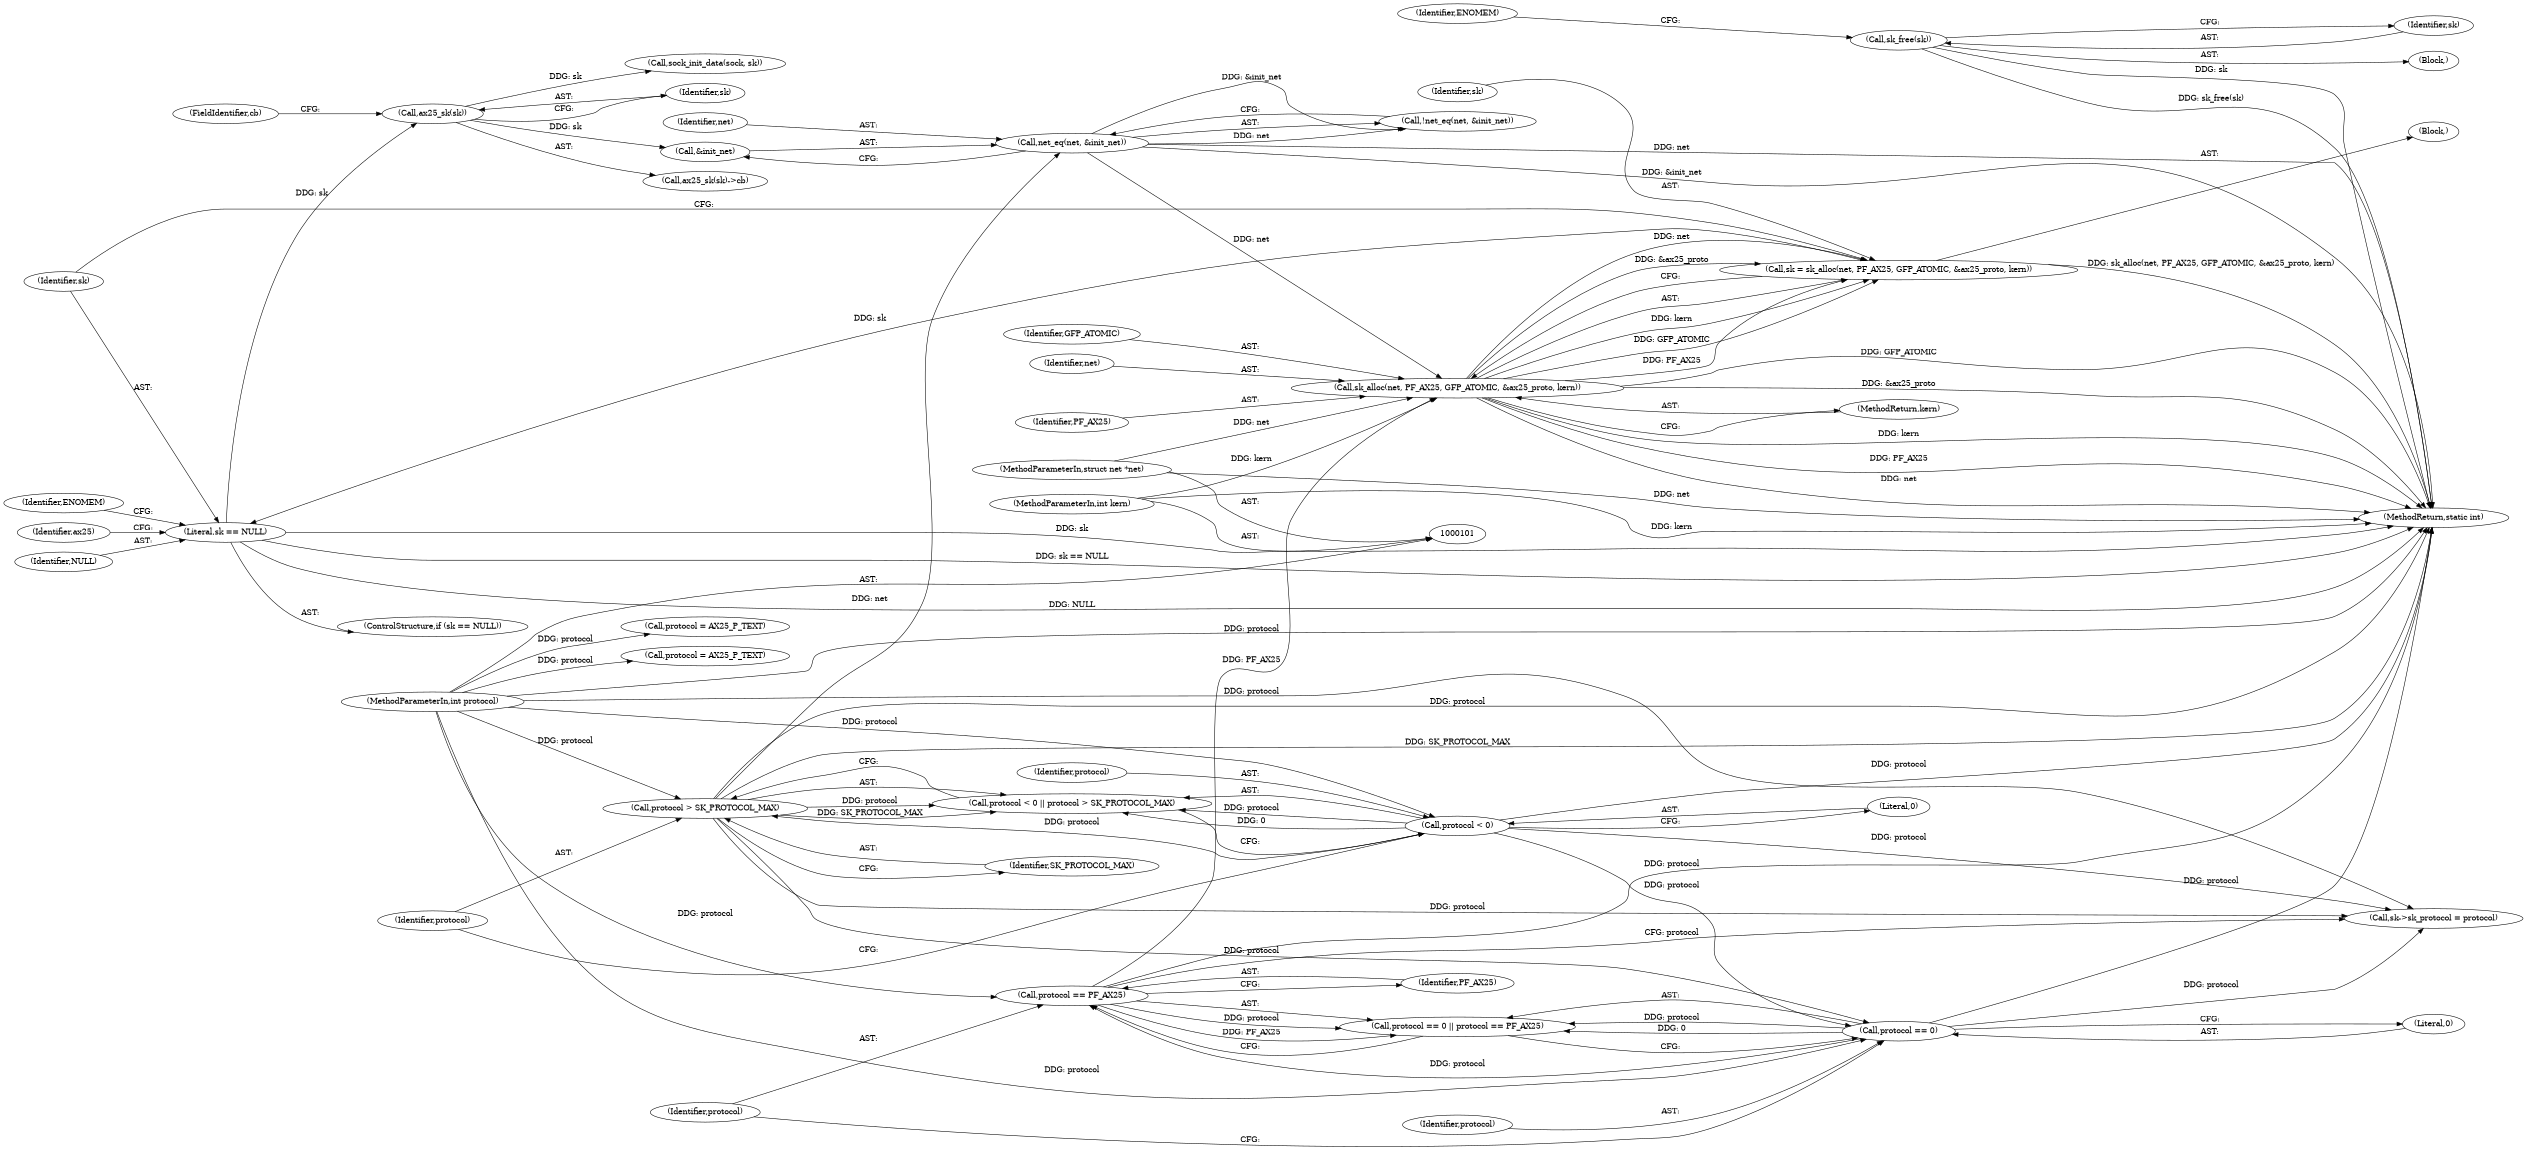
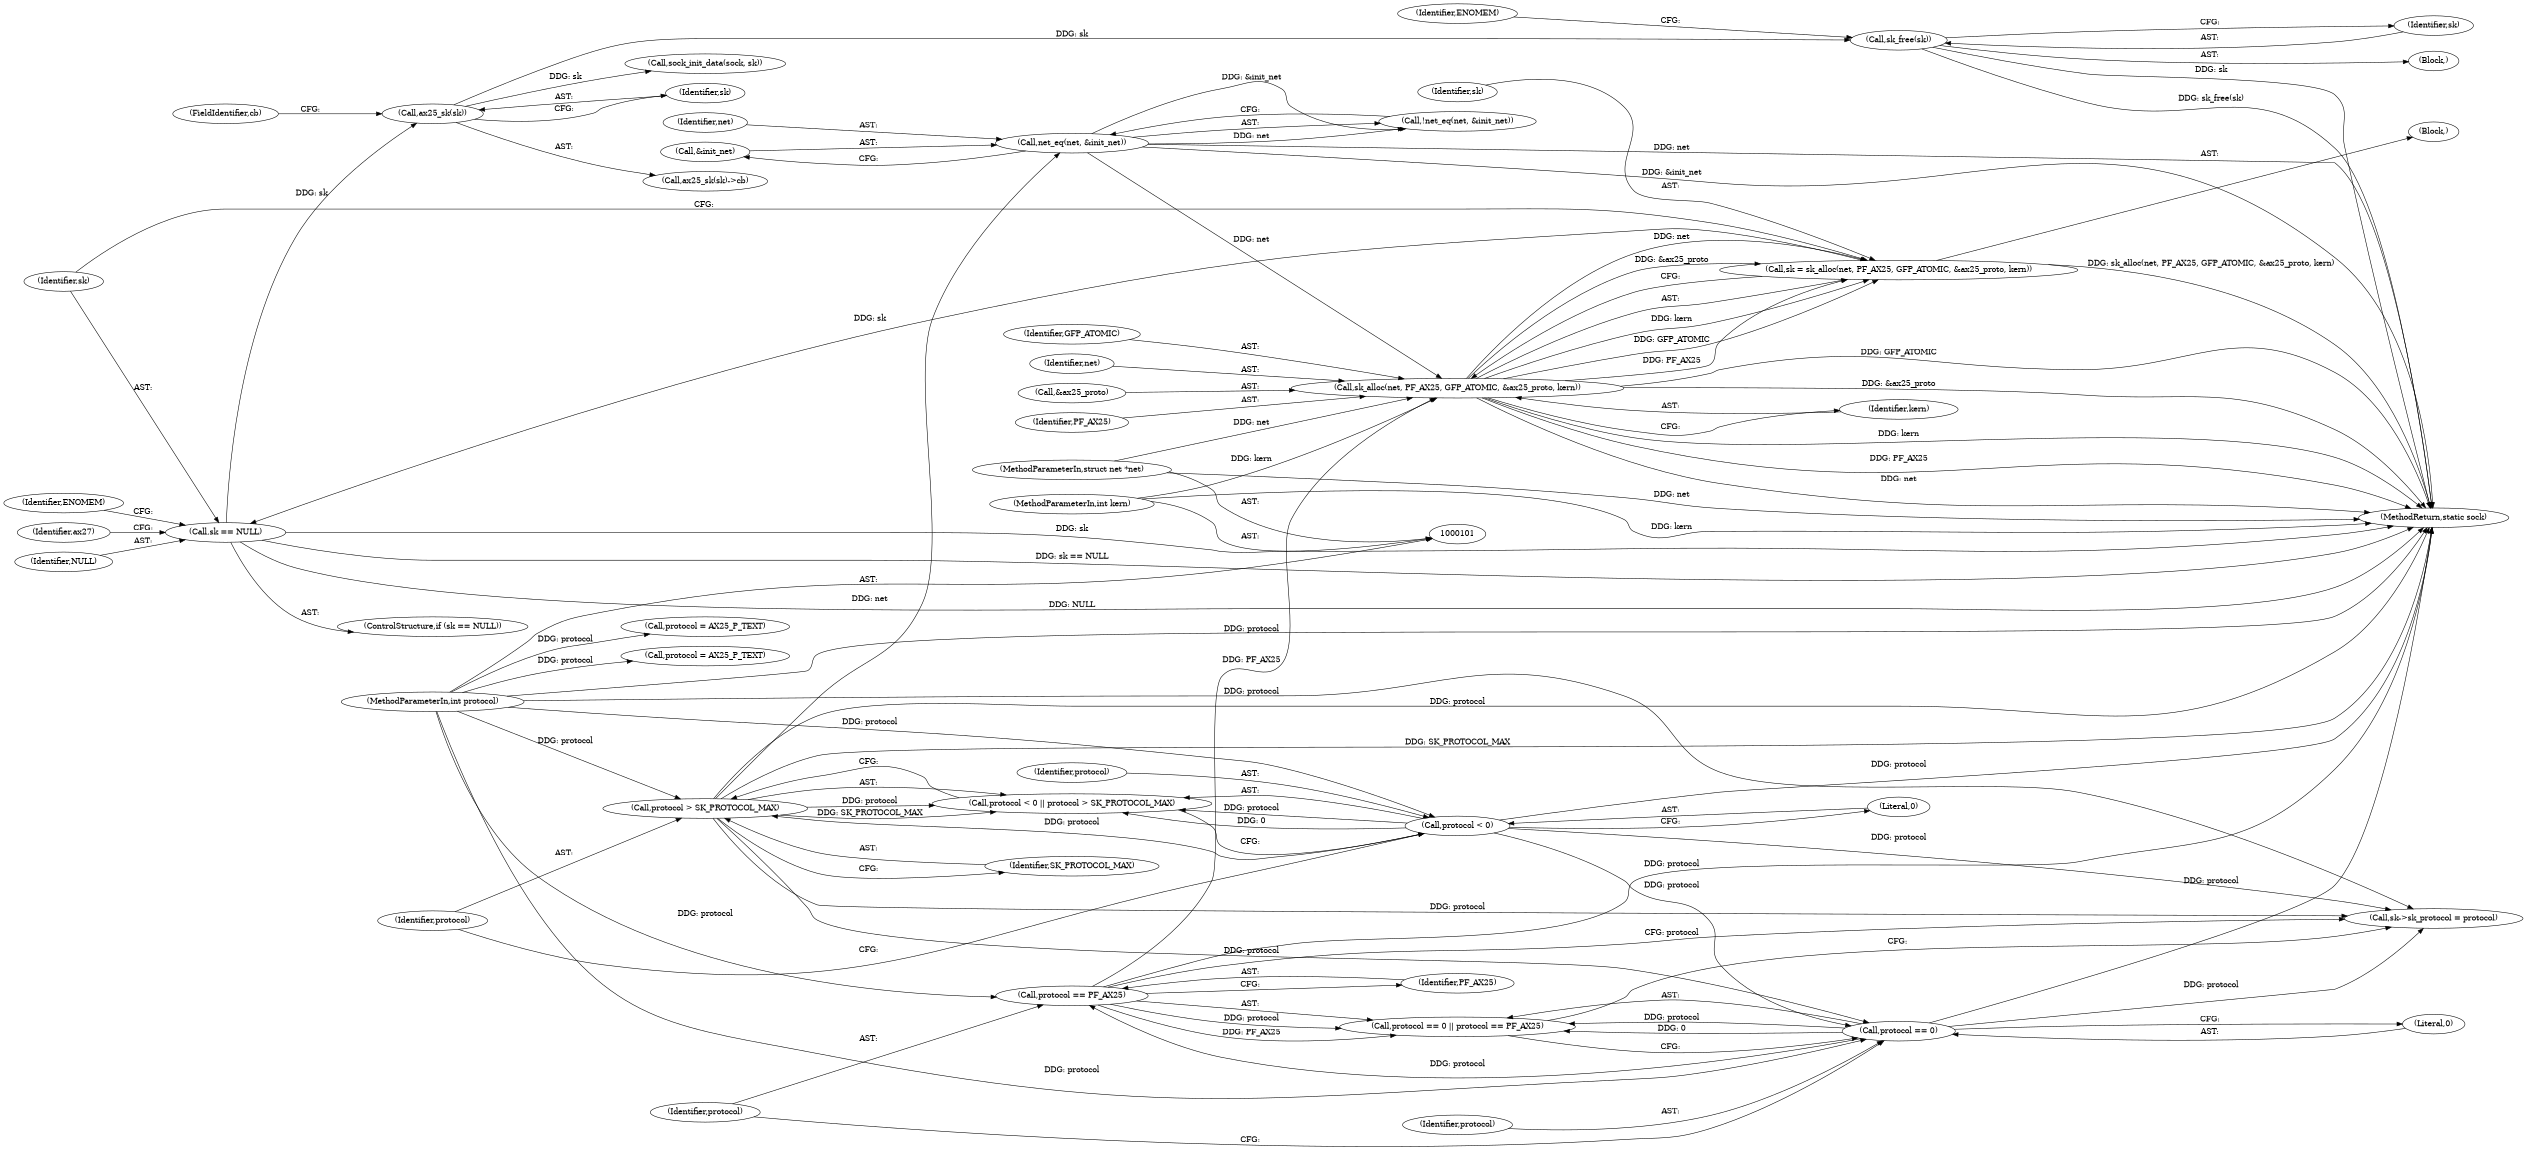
edge "(Call,ax25_sk(sk))" -> "(Call,&init_net)": now "(Call,ax25_sk(sk))" -> "(Call,sk_free(sk))"
node "(Call,&ax25_proto)": added
node "(MethodReturn,kern)": label "(MethodReturn,kern)" -> "(Identifier,kern)"
node "(MethodReturn,static int)": label "(MethodReturn,static int)" -> "(MethodReturn,static sock)"
node "(Identifier,ax25)": label "(Identifier,ax25)" -> "(Identifier,ax27)"
node "(Literal,sk == NULL)": label "(Literal,sk == NULL)" -> "(Call,sk == NULL)"
edge "(Call,protocol == 0 || protocol == PF_AX25)" -> "(Call,protocol == PF_AX25)": now "(Call,protocol == 0 || protocol == PF_AX25)" -> "(Call,sk->sk_protocol = protocol)"
